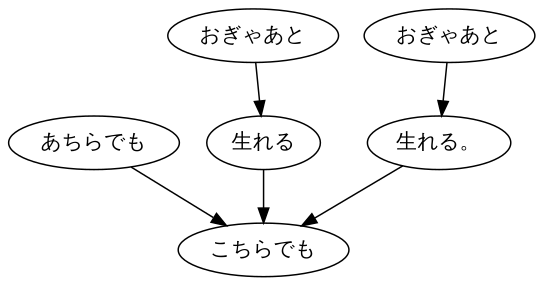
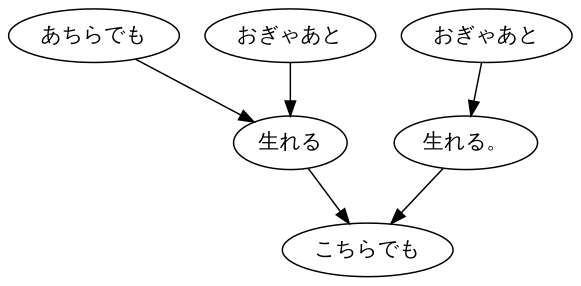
edge "あちらでも" -> "こちらでも": now "あちらでも" -> "生れる"
